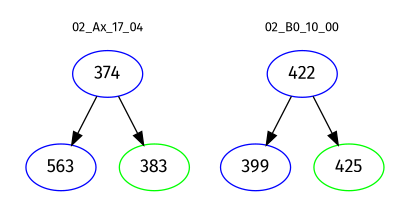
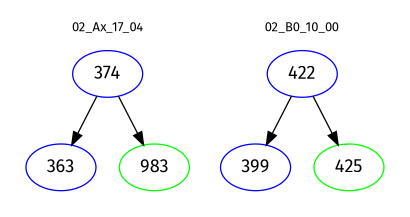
node "563": label "563" -> "363"
node "383": label "383" -> "983"
